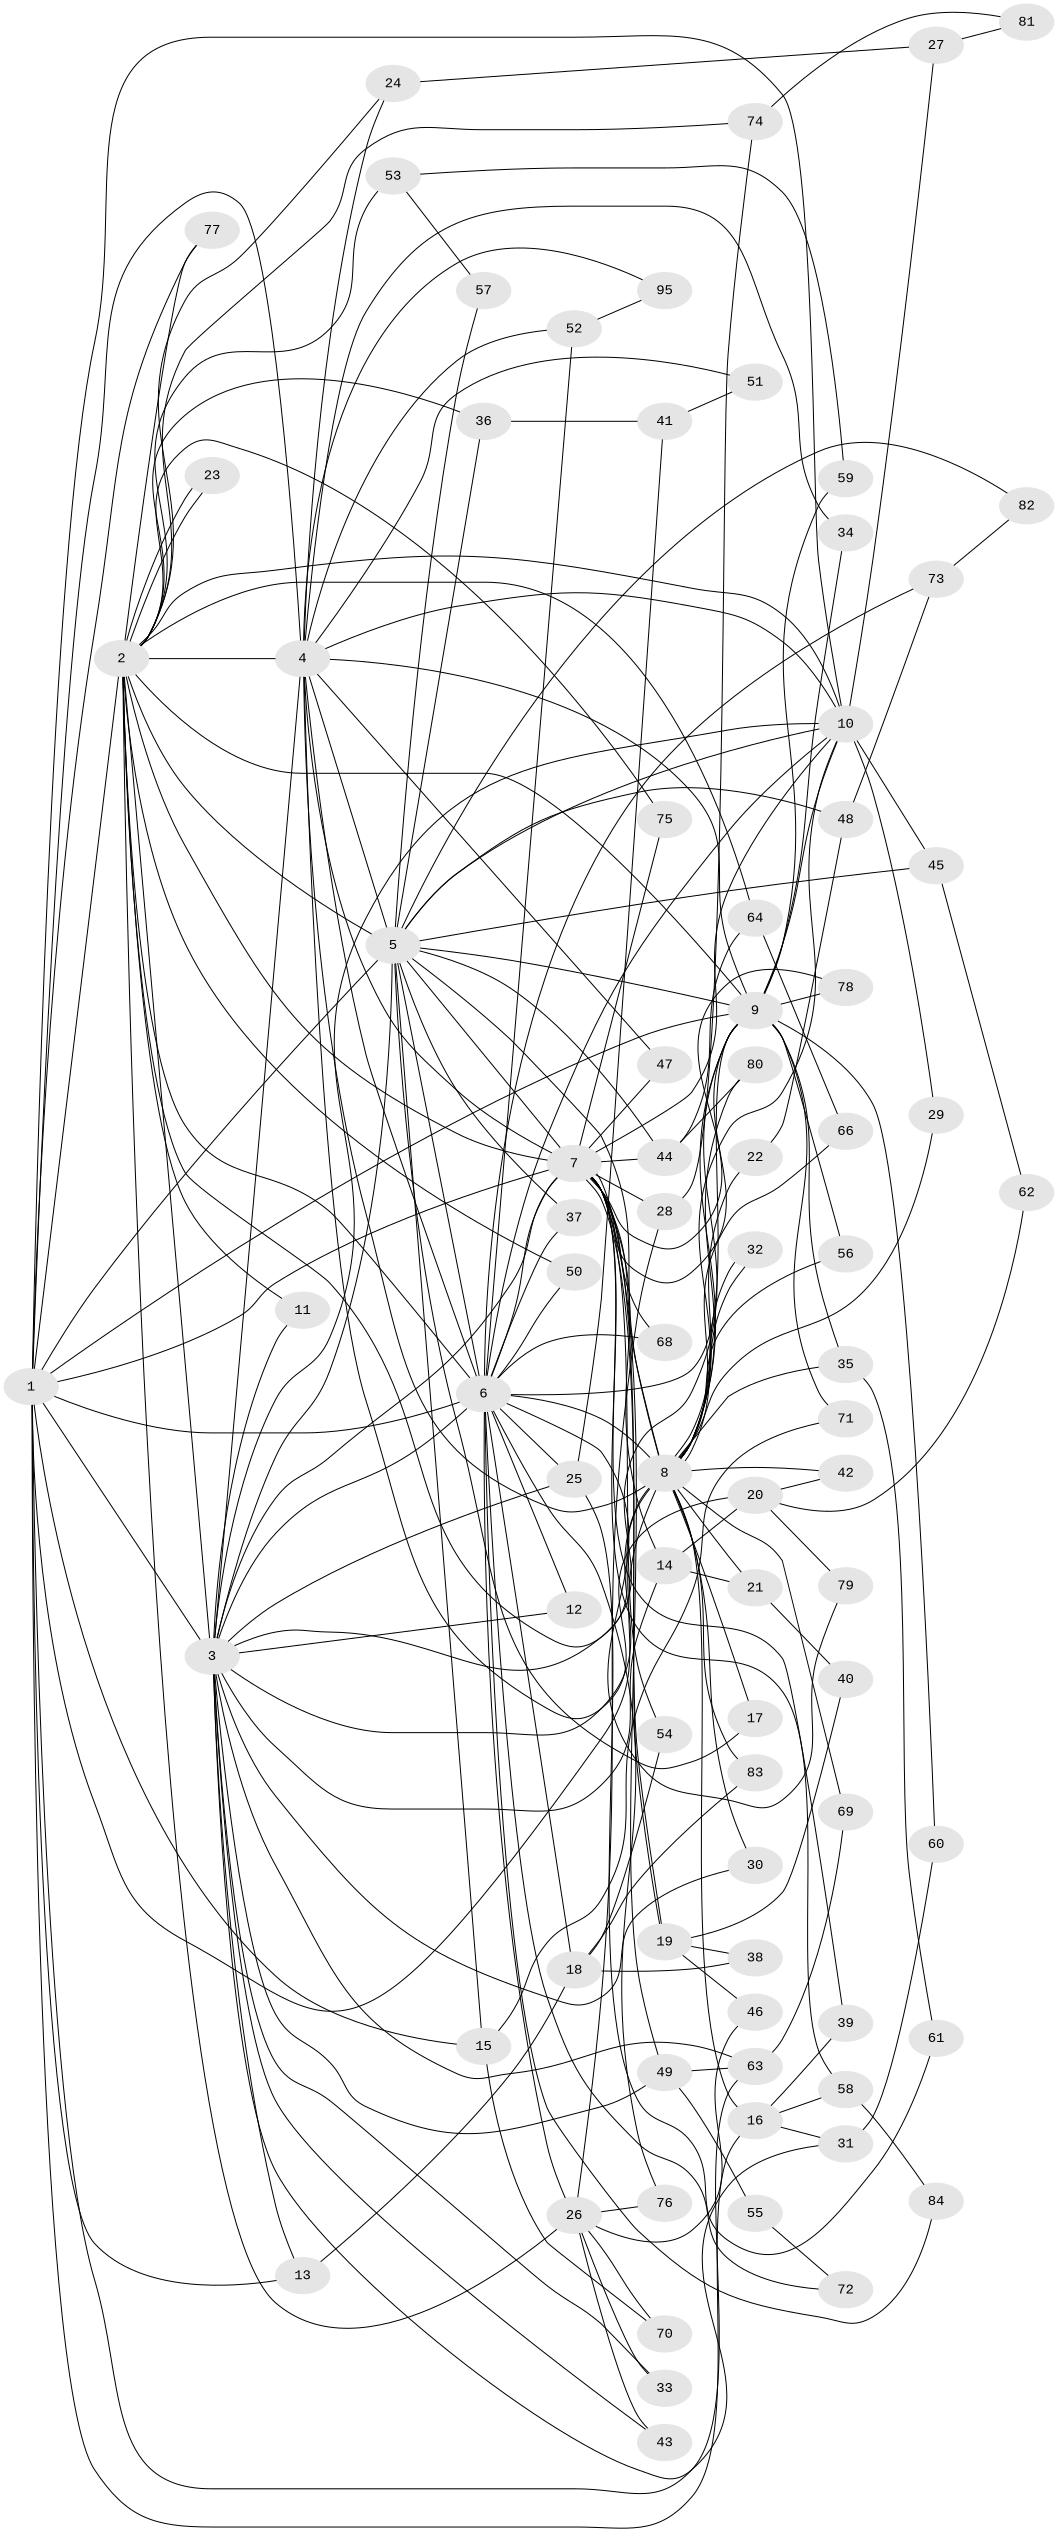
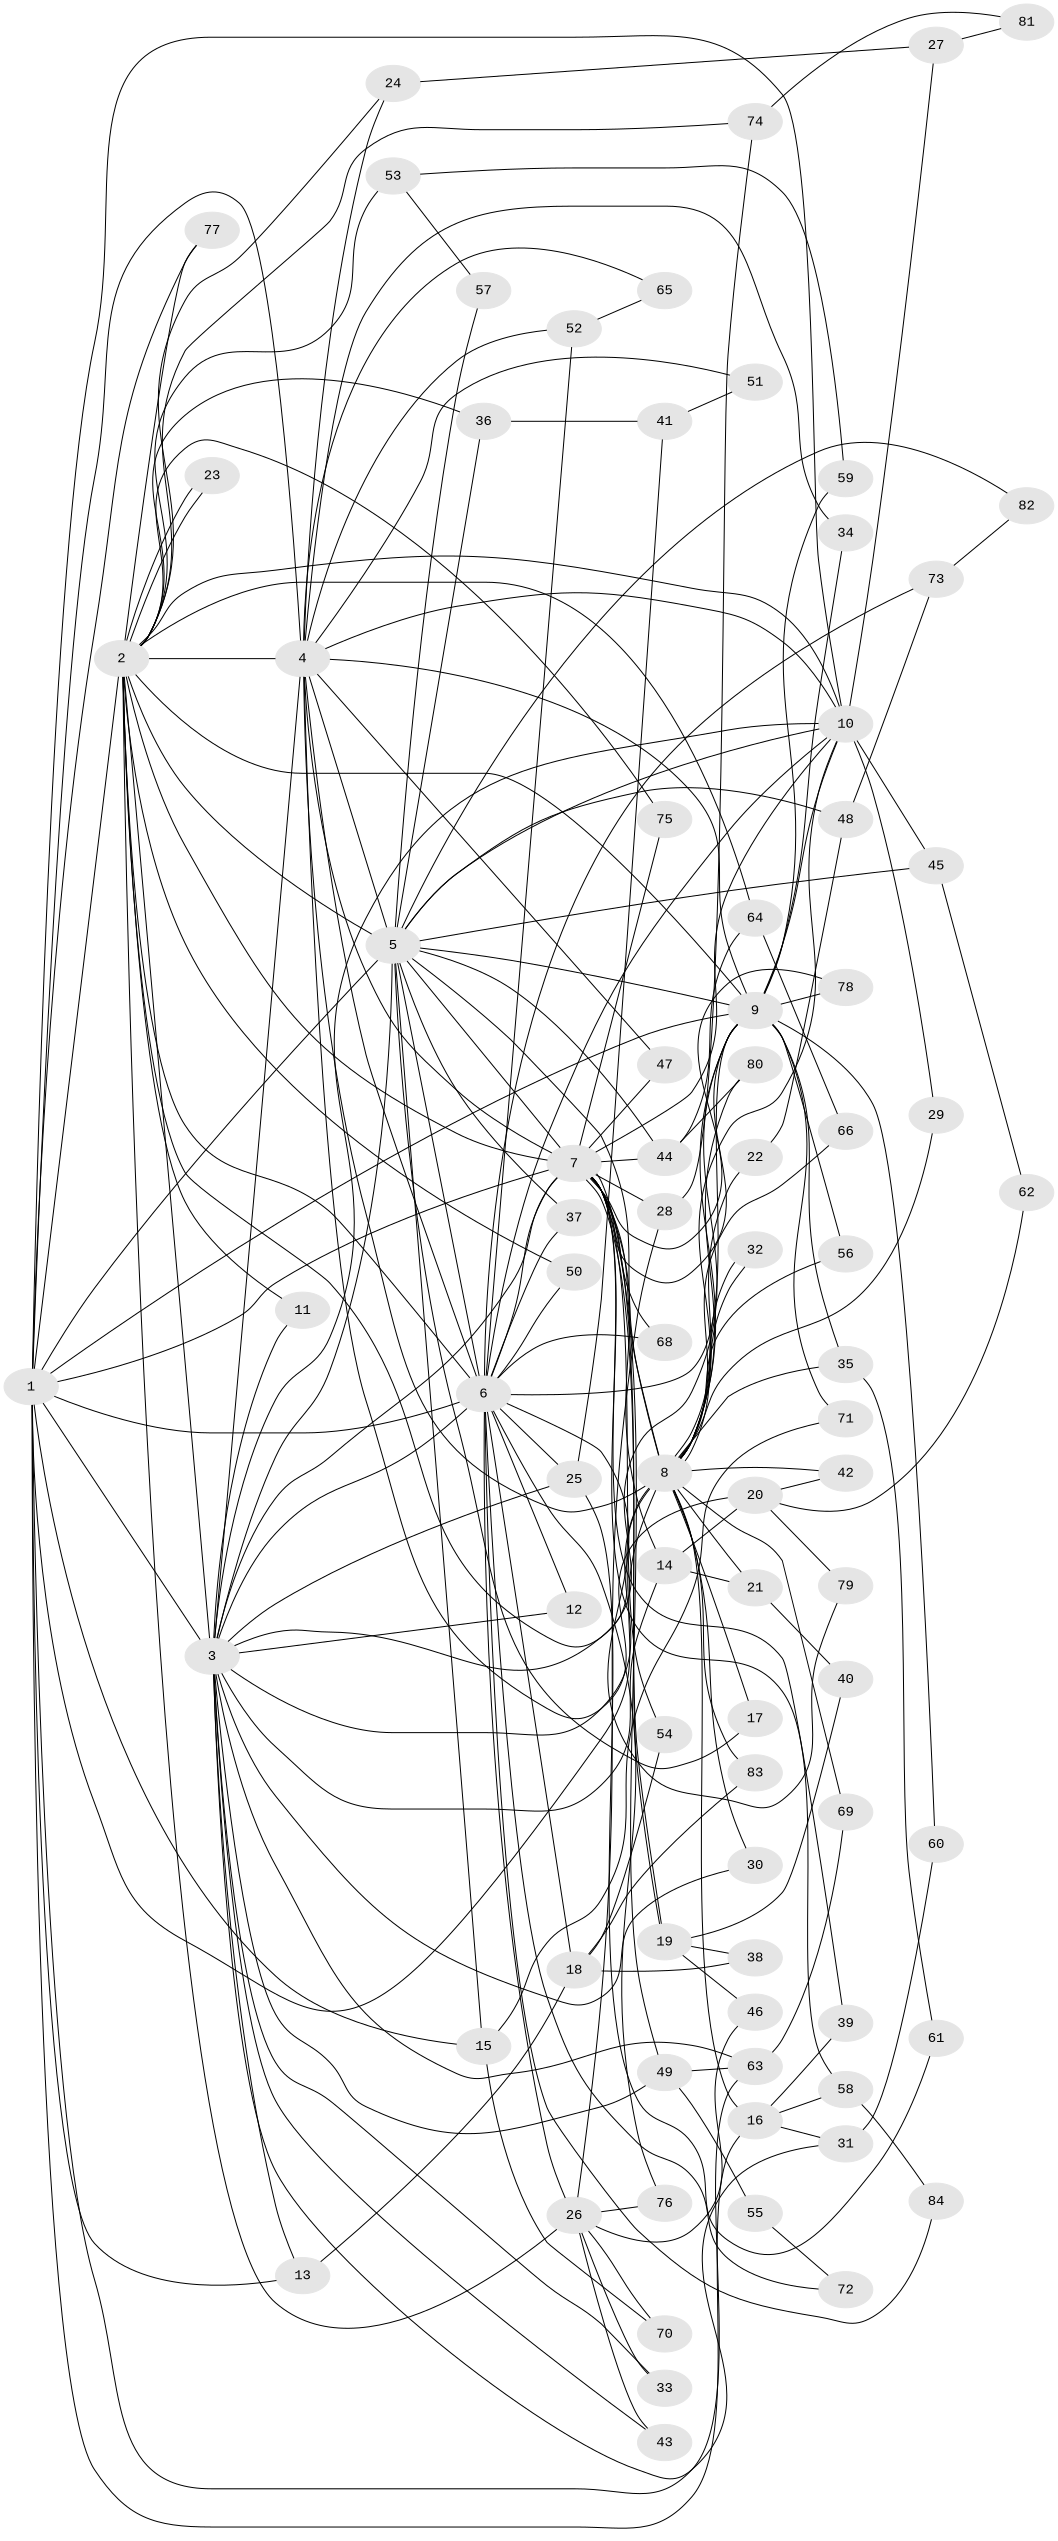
node "95": label "95" -> "65"
edge "6" -- "8": removed
